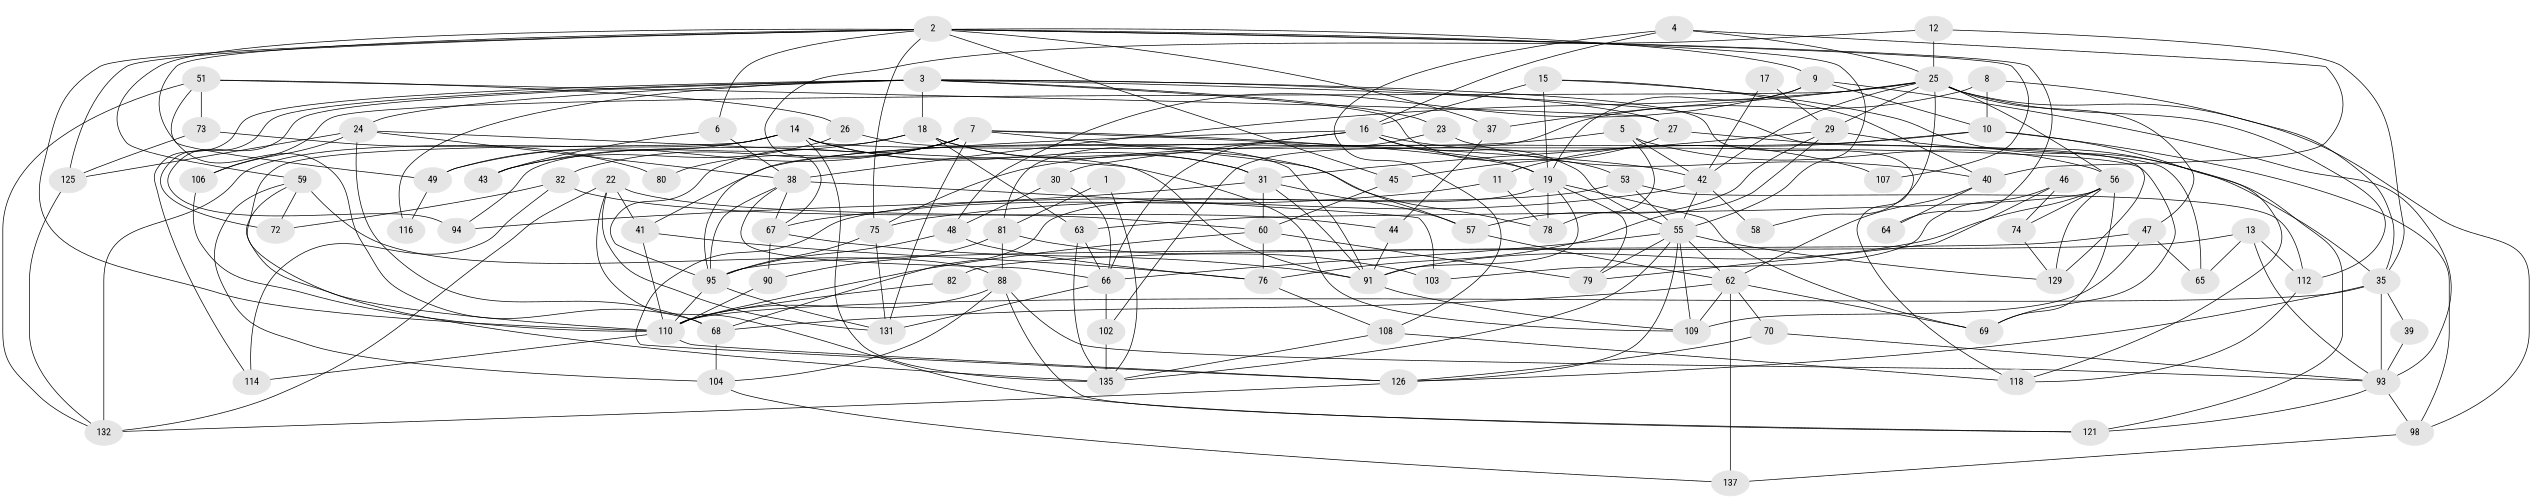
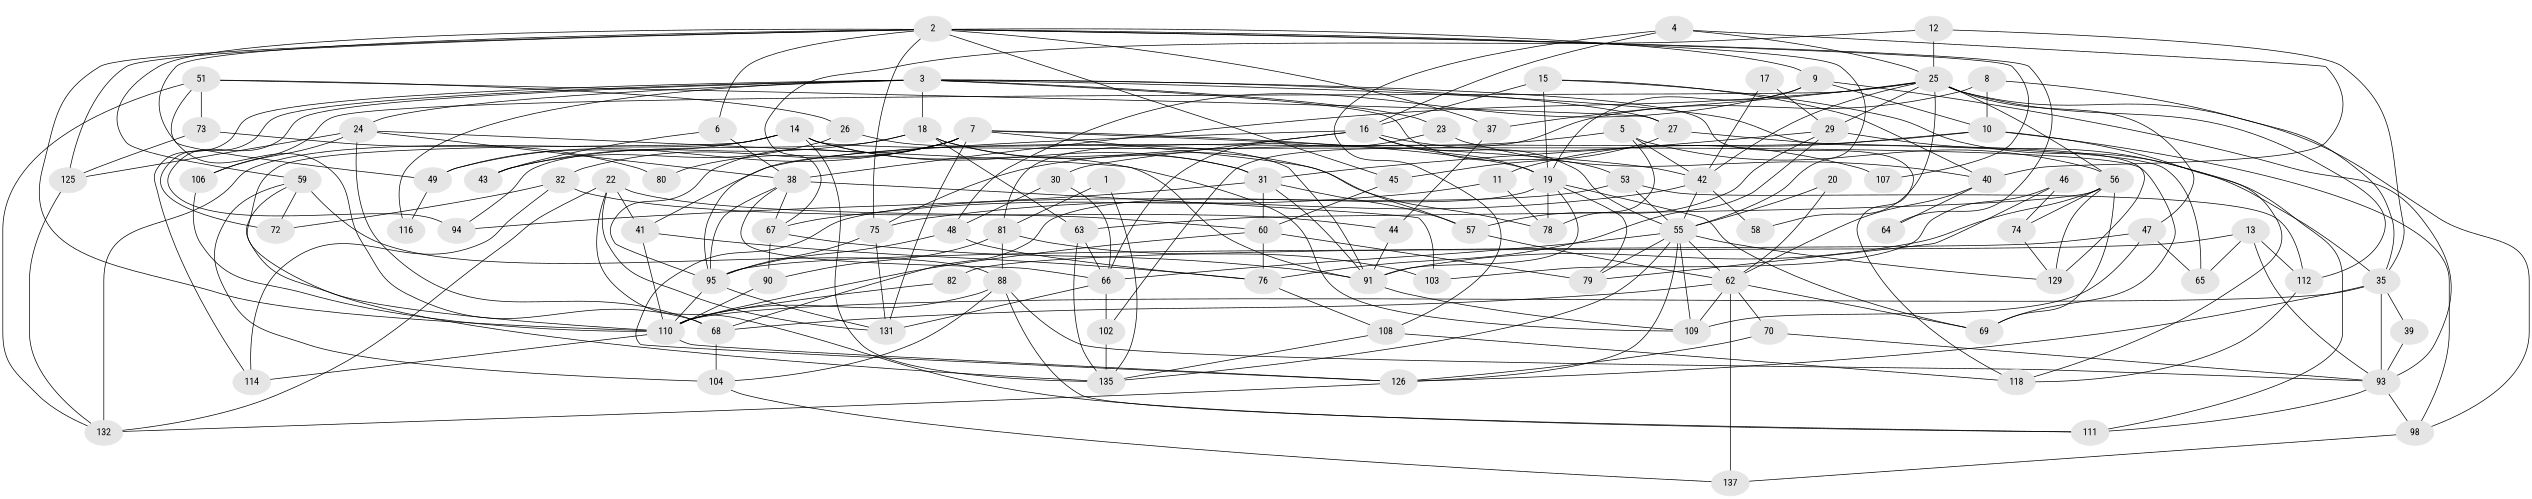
node "20": added
node "121": label "121" -> "111"
